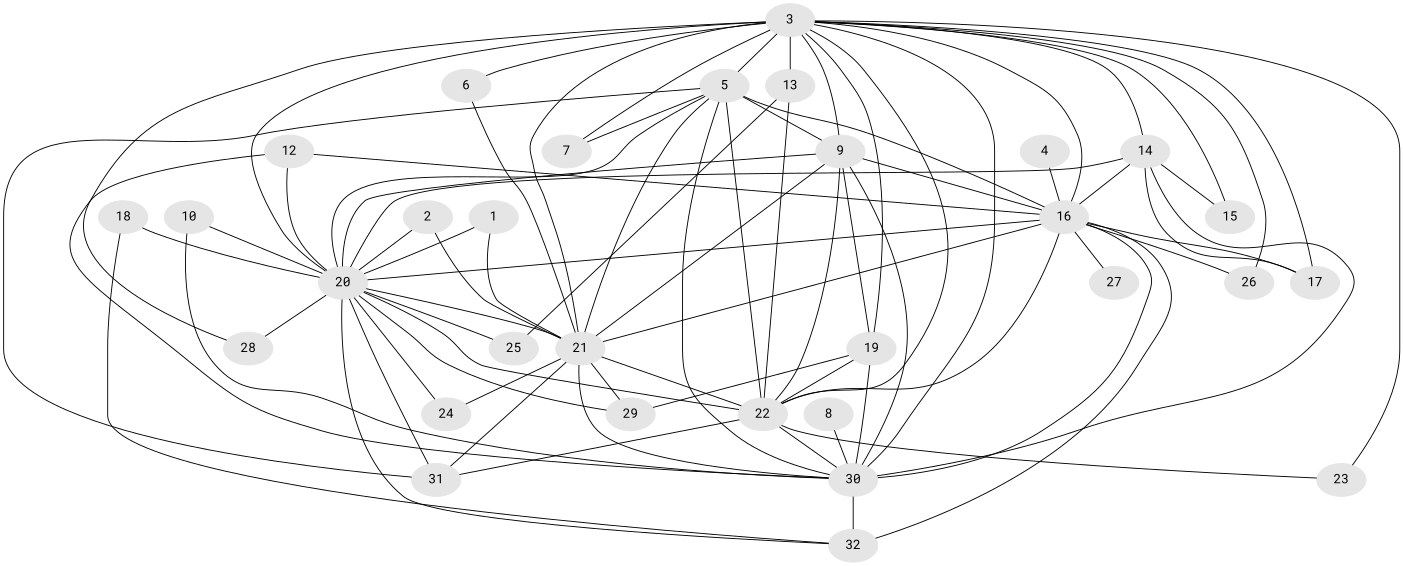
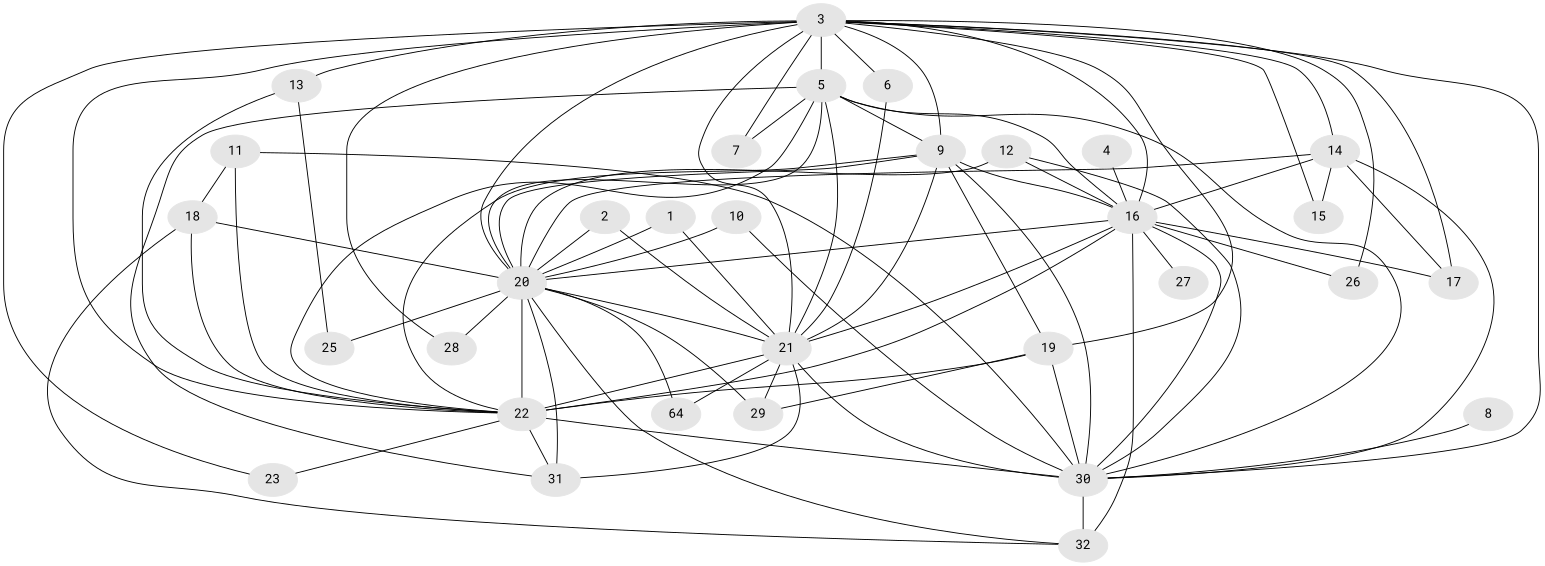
node "11": added
edge "18" -- "22": added
node "24": label "24" -> "64"
